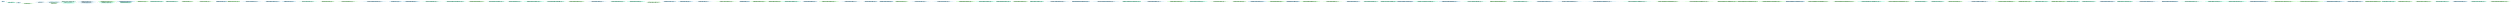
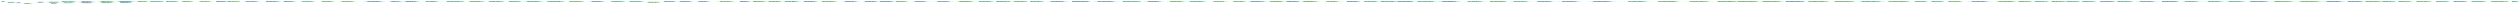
node "initDeprecatedCommands()@@@125@@@['1', '1', '0']": added
